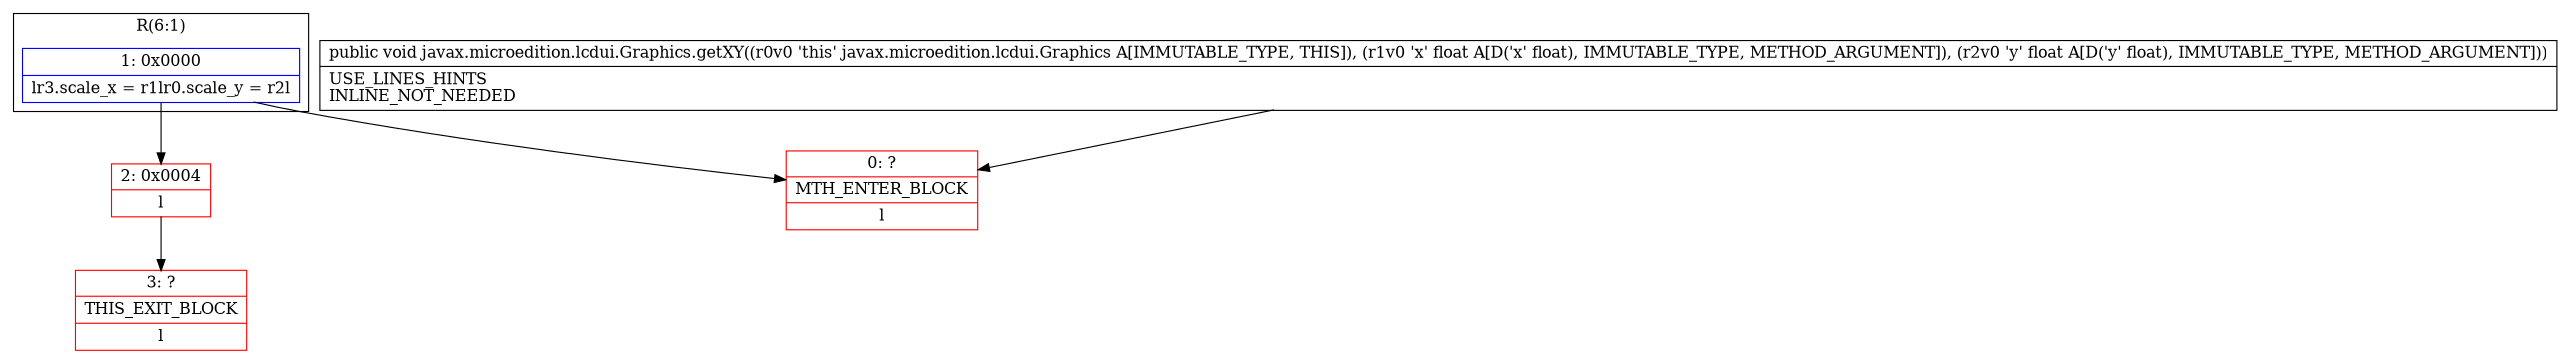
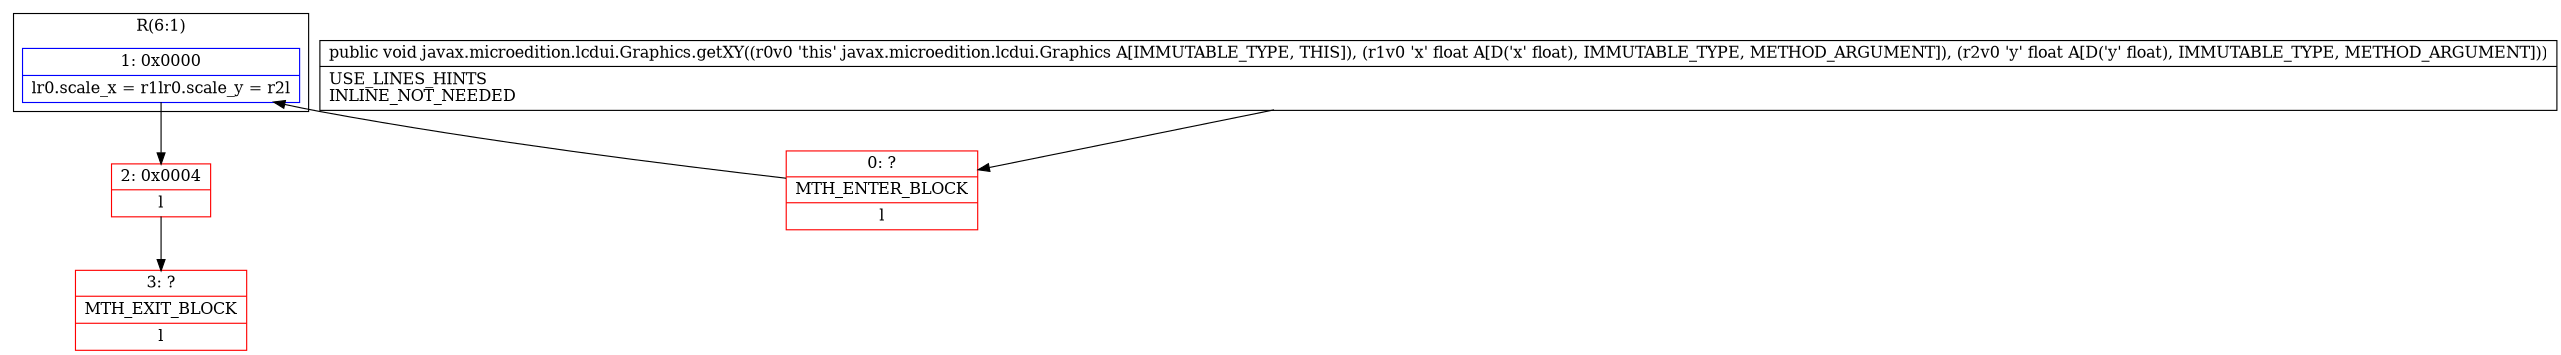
node "1: 0x0000": text "lr3.scale_x = r1lr0.scale_y = r2l" -> "lr0.scale_x = r1lr0.scale_y = r2l"
edge "1: 0x0000" -> "0: ?": reversed
node "3: ?": text "THIS_EXIT_BLOCK" -> "MTH_EXIT_BLOCK"
